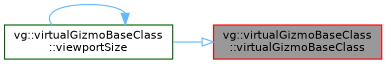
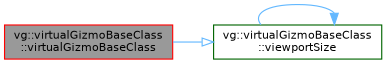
edge "vg::virtualGizmoBaseClass ::viewportSize" -> "vg::virtualGizmoBaseClass ::virtualGizmoBaseClass": reversed
